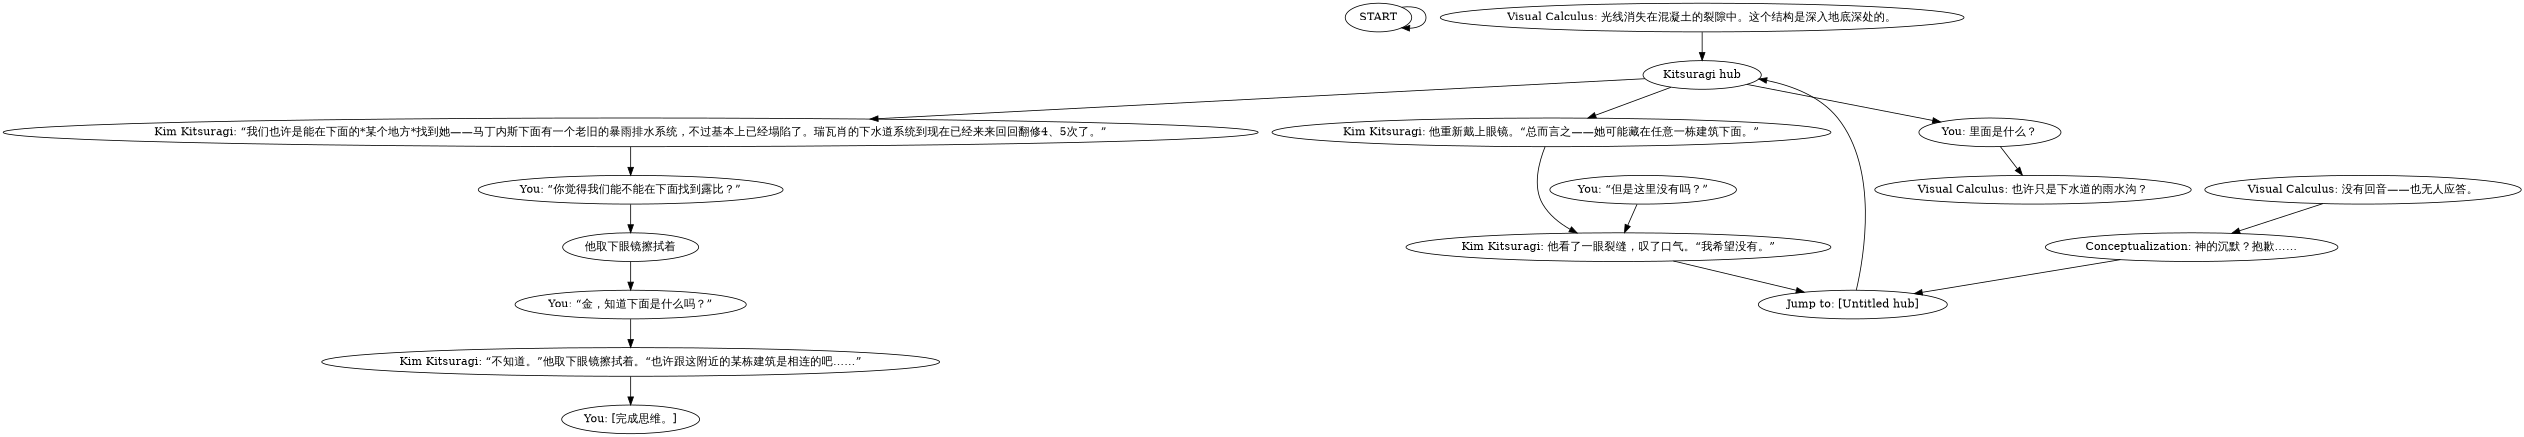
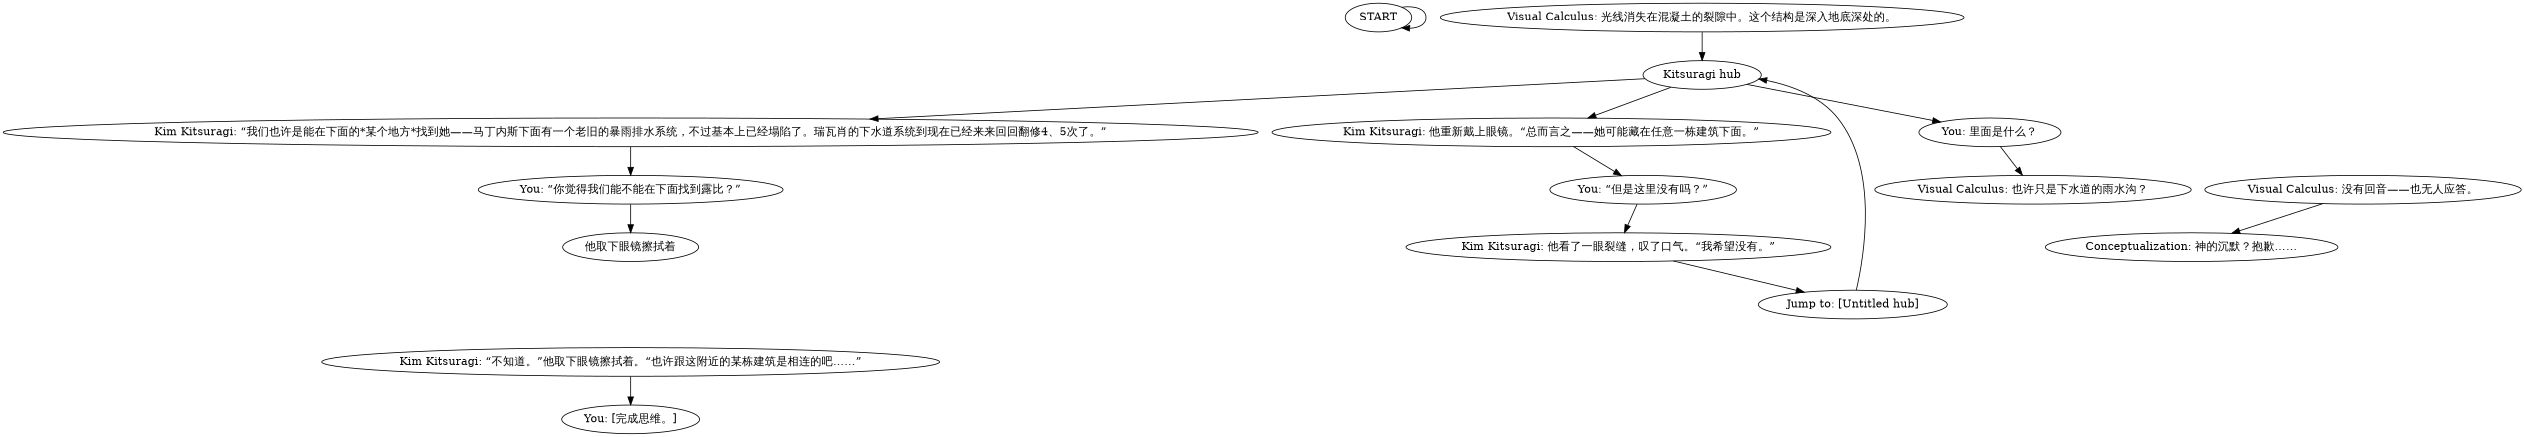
edge "Kim Kitsuragi: 他重新戴上眼镜。“总而言之——她可能藏在任意一栋建筑下面。”" -> "Kim Kitsuragi: 他看了一眼裂缝，叹了口气。“我希望没有。”": now "Kim Kitsuragi: 他重新戴上眼镜。“总而言之——她可能藏在任意一栋建筑下面。”" -> "You: “但是这里没有吗？”"
edge "Conceptualization: 神的沉默？抱歉……" -> "Jump to: [Untitled hub]": removed
node "You: “金，知道下面是什么吗？”": removed
